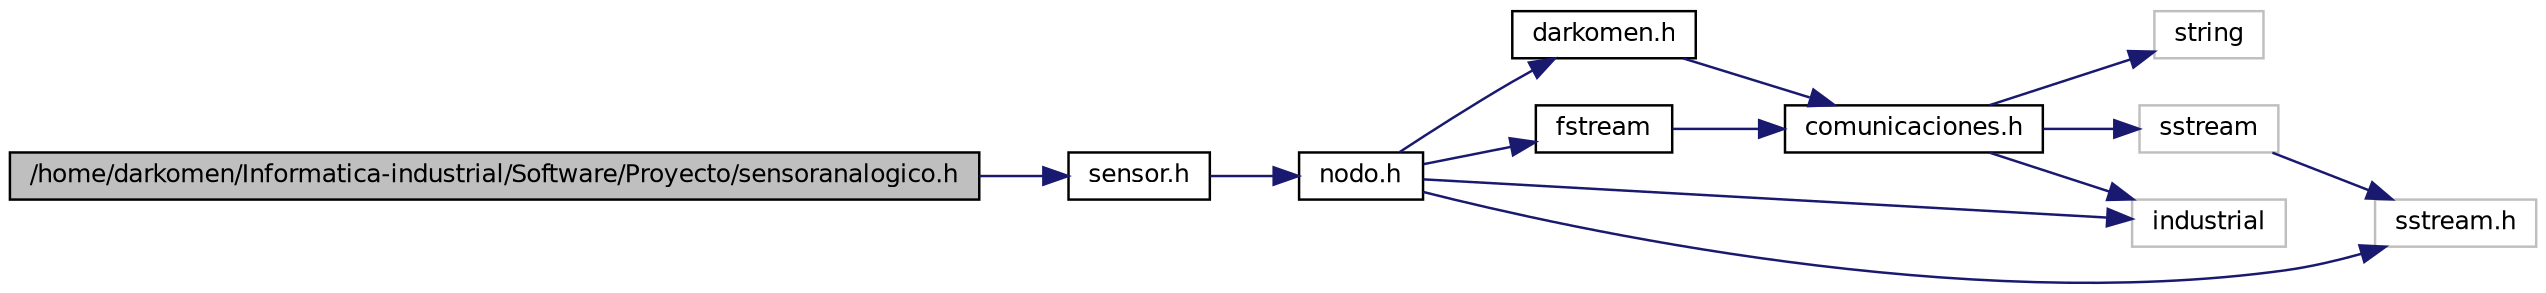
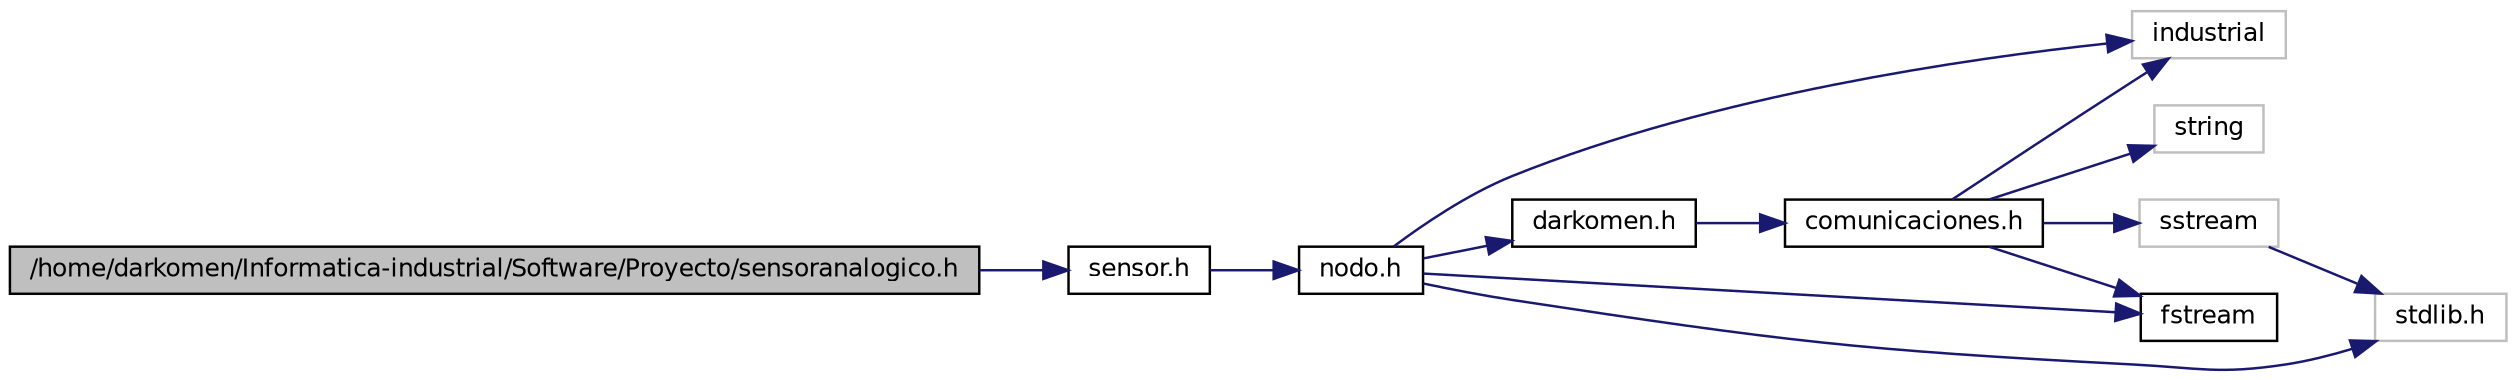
edge "fstream" -> "comunicaciones.h": reversed
node "sstream.h": label "sstream.h" -> "stdlib.h"
